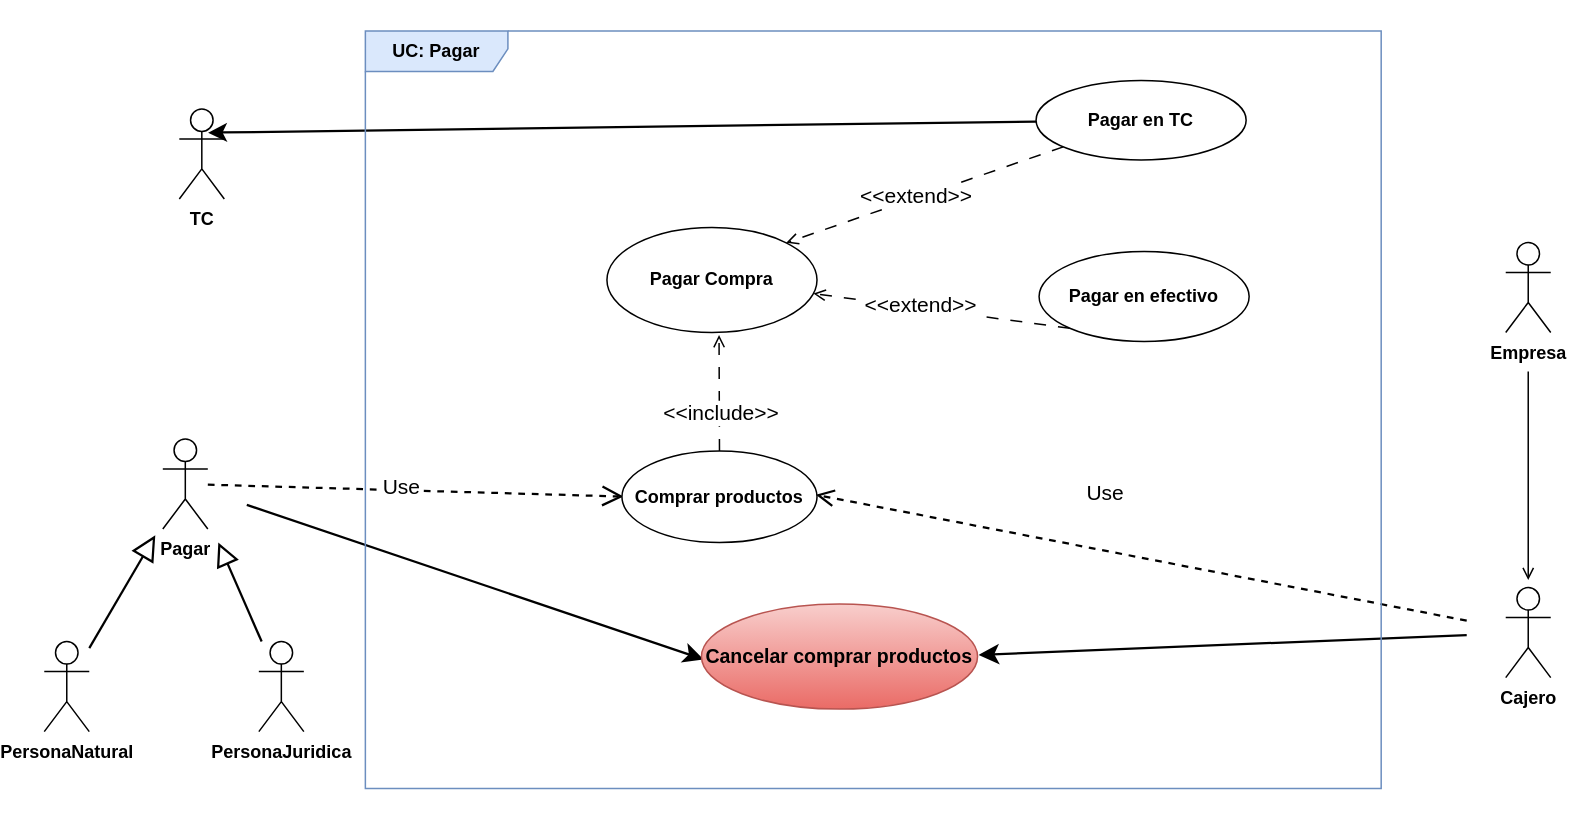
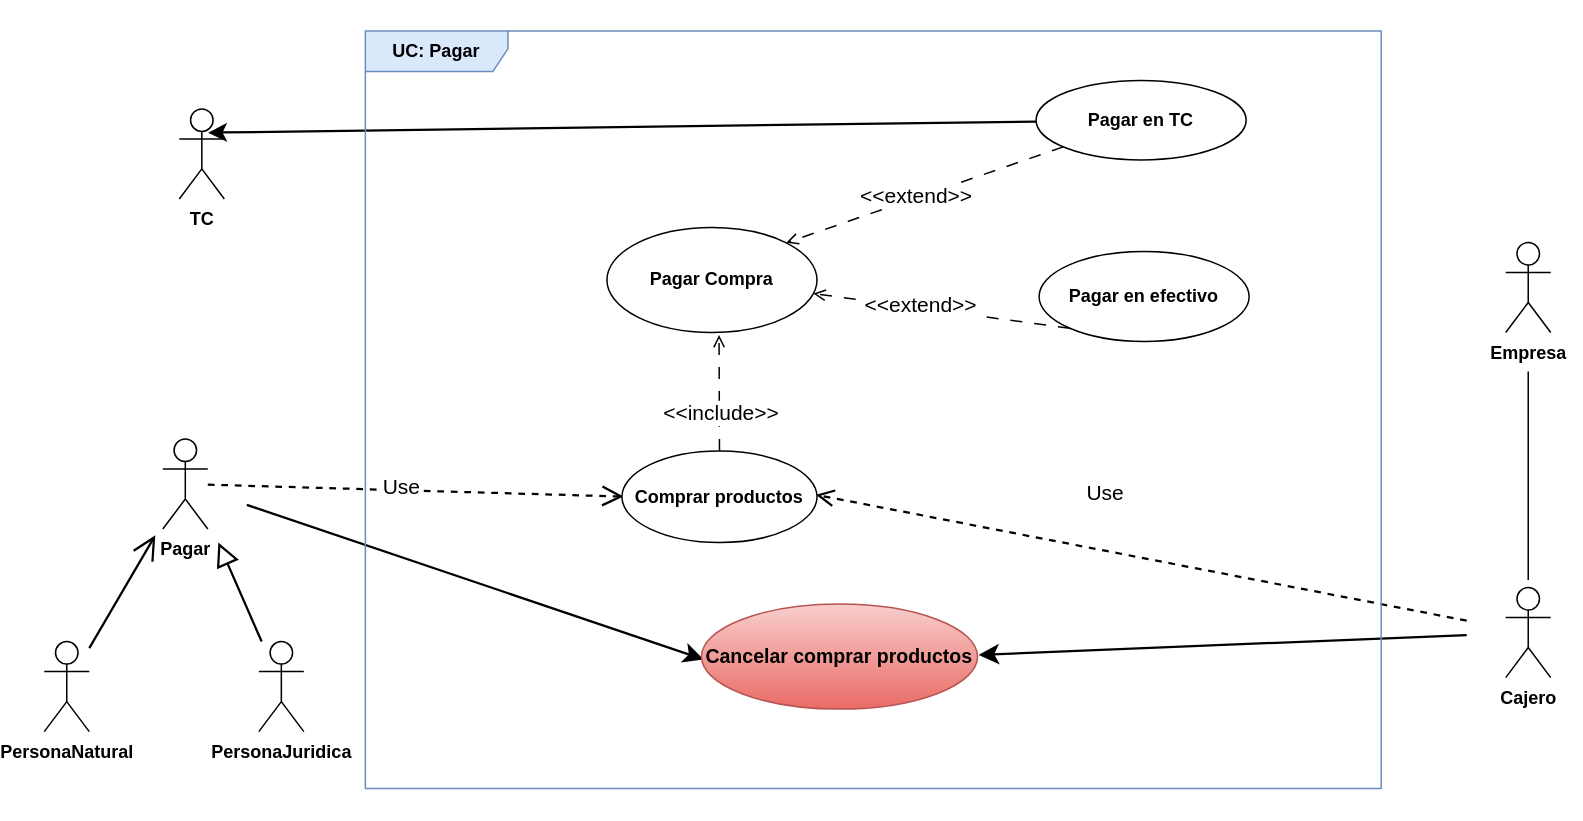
edge "PersonaNatural" -> "Pagar": arrowhead block -> open
edge "Empresa" -> "Cajero": arrowhead open -> none
